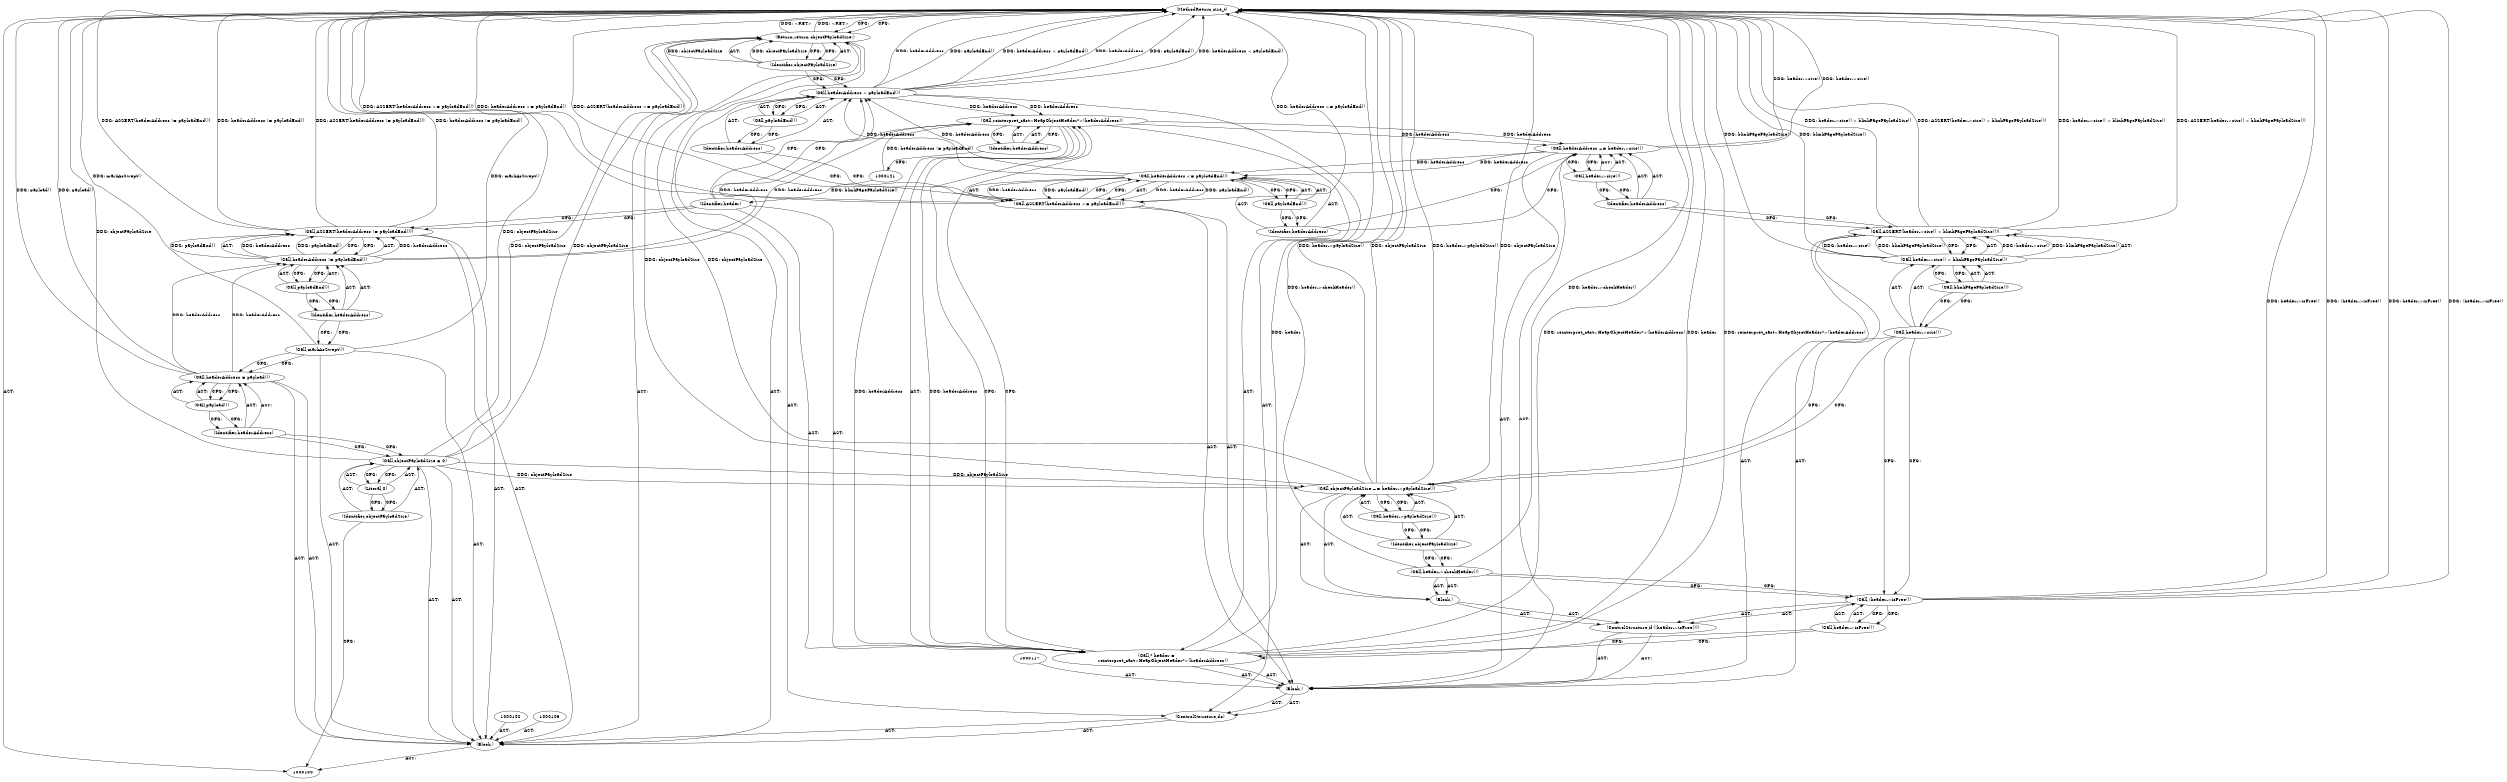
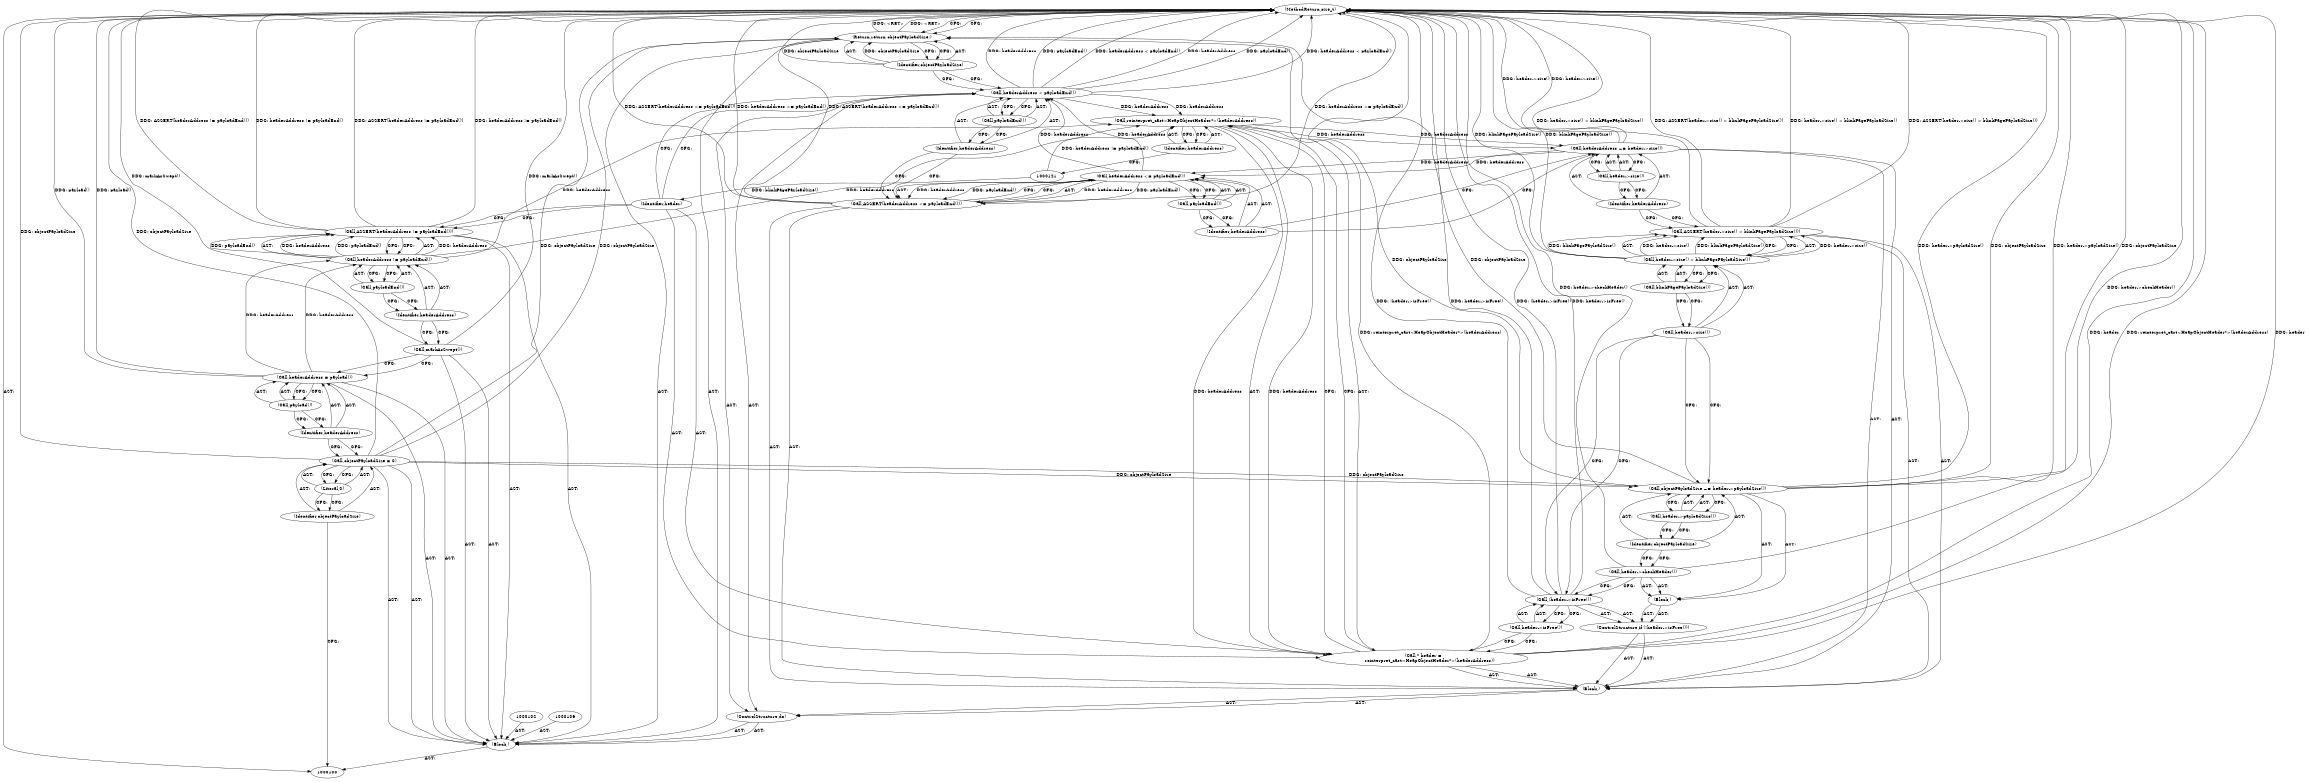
node "1000117": removed
